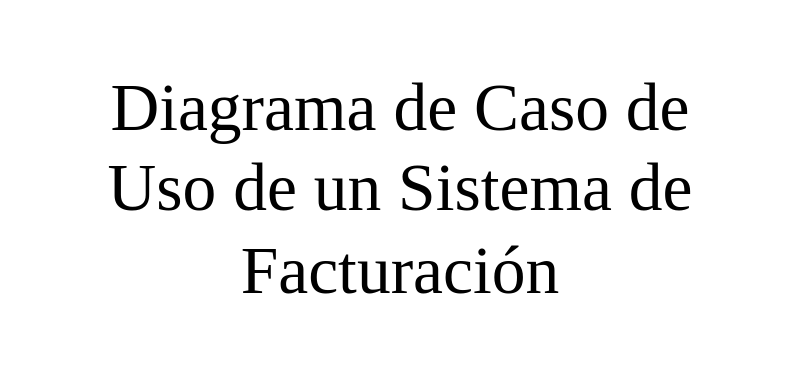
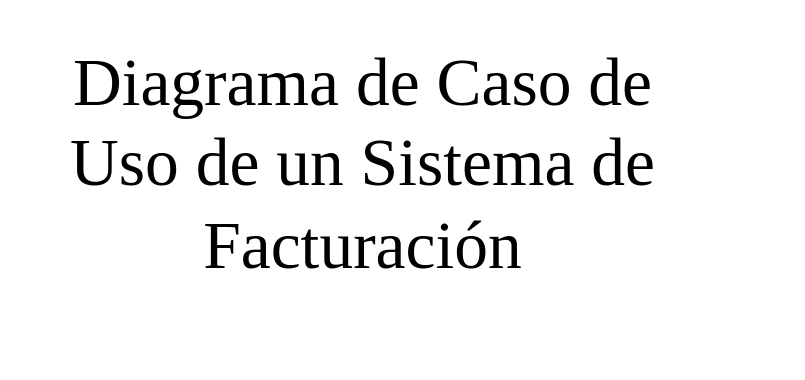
node "Diagrama de Caso de Uso de un Sistema de Facturación": moved (401, 189) -> (364, 164)
